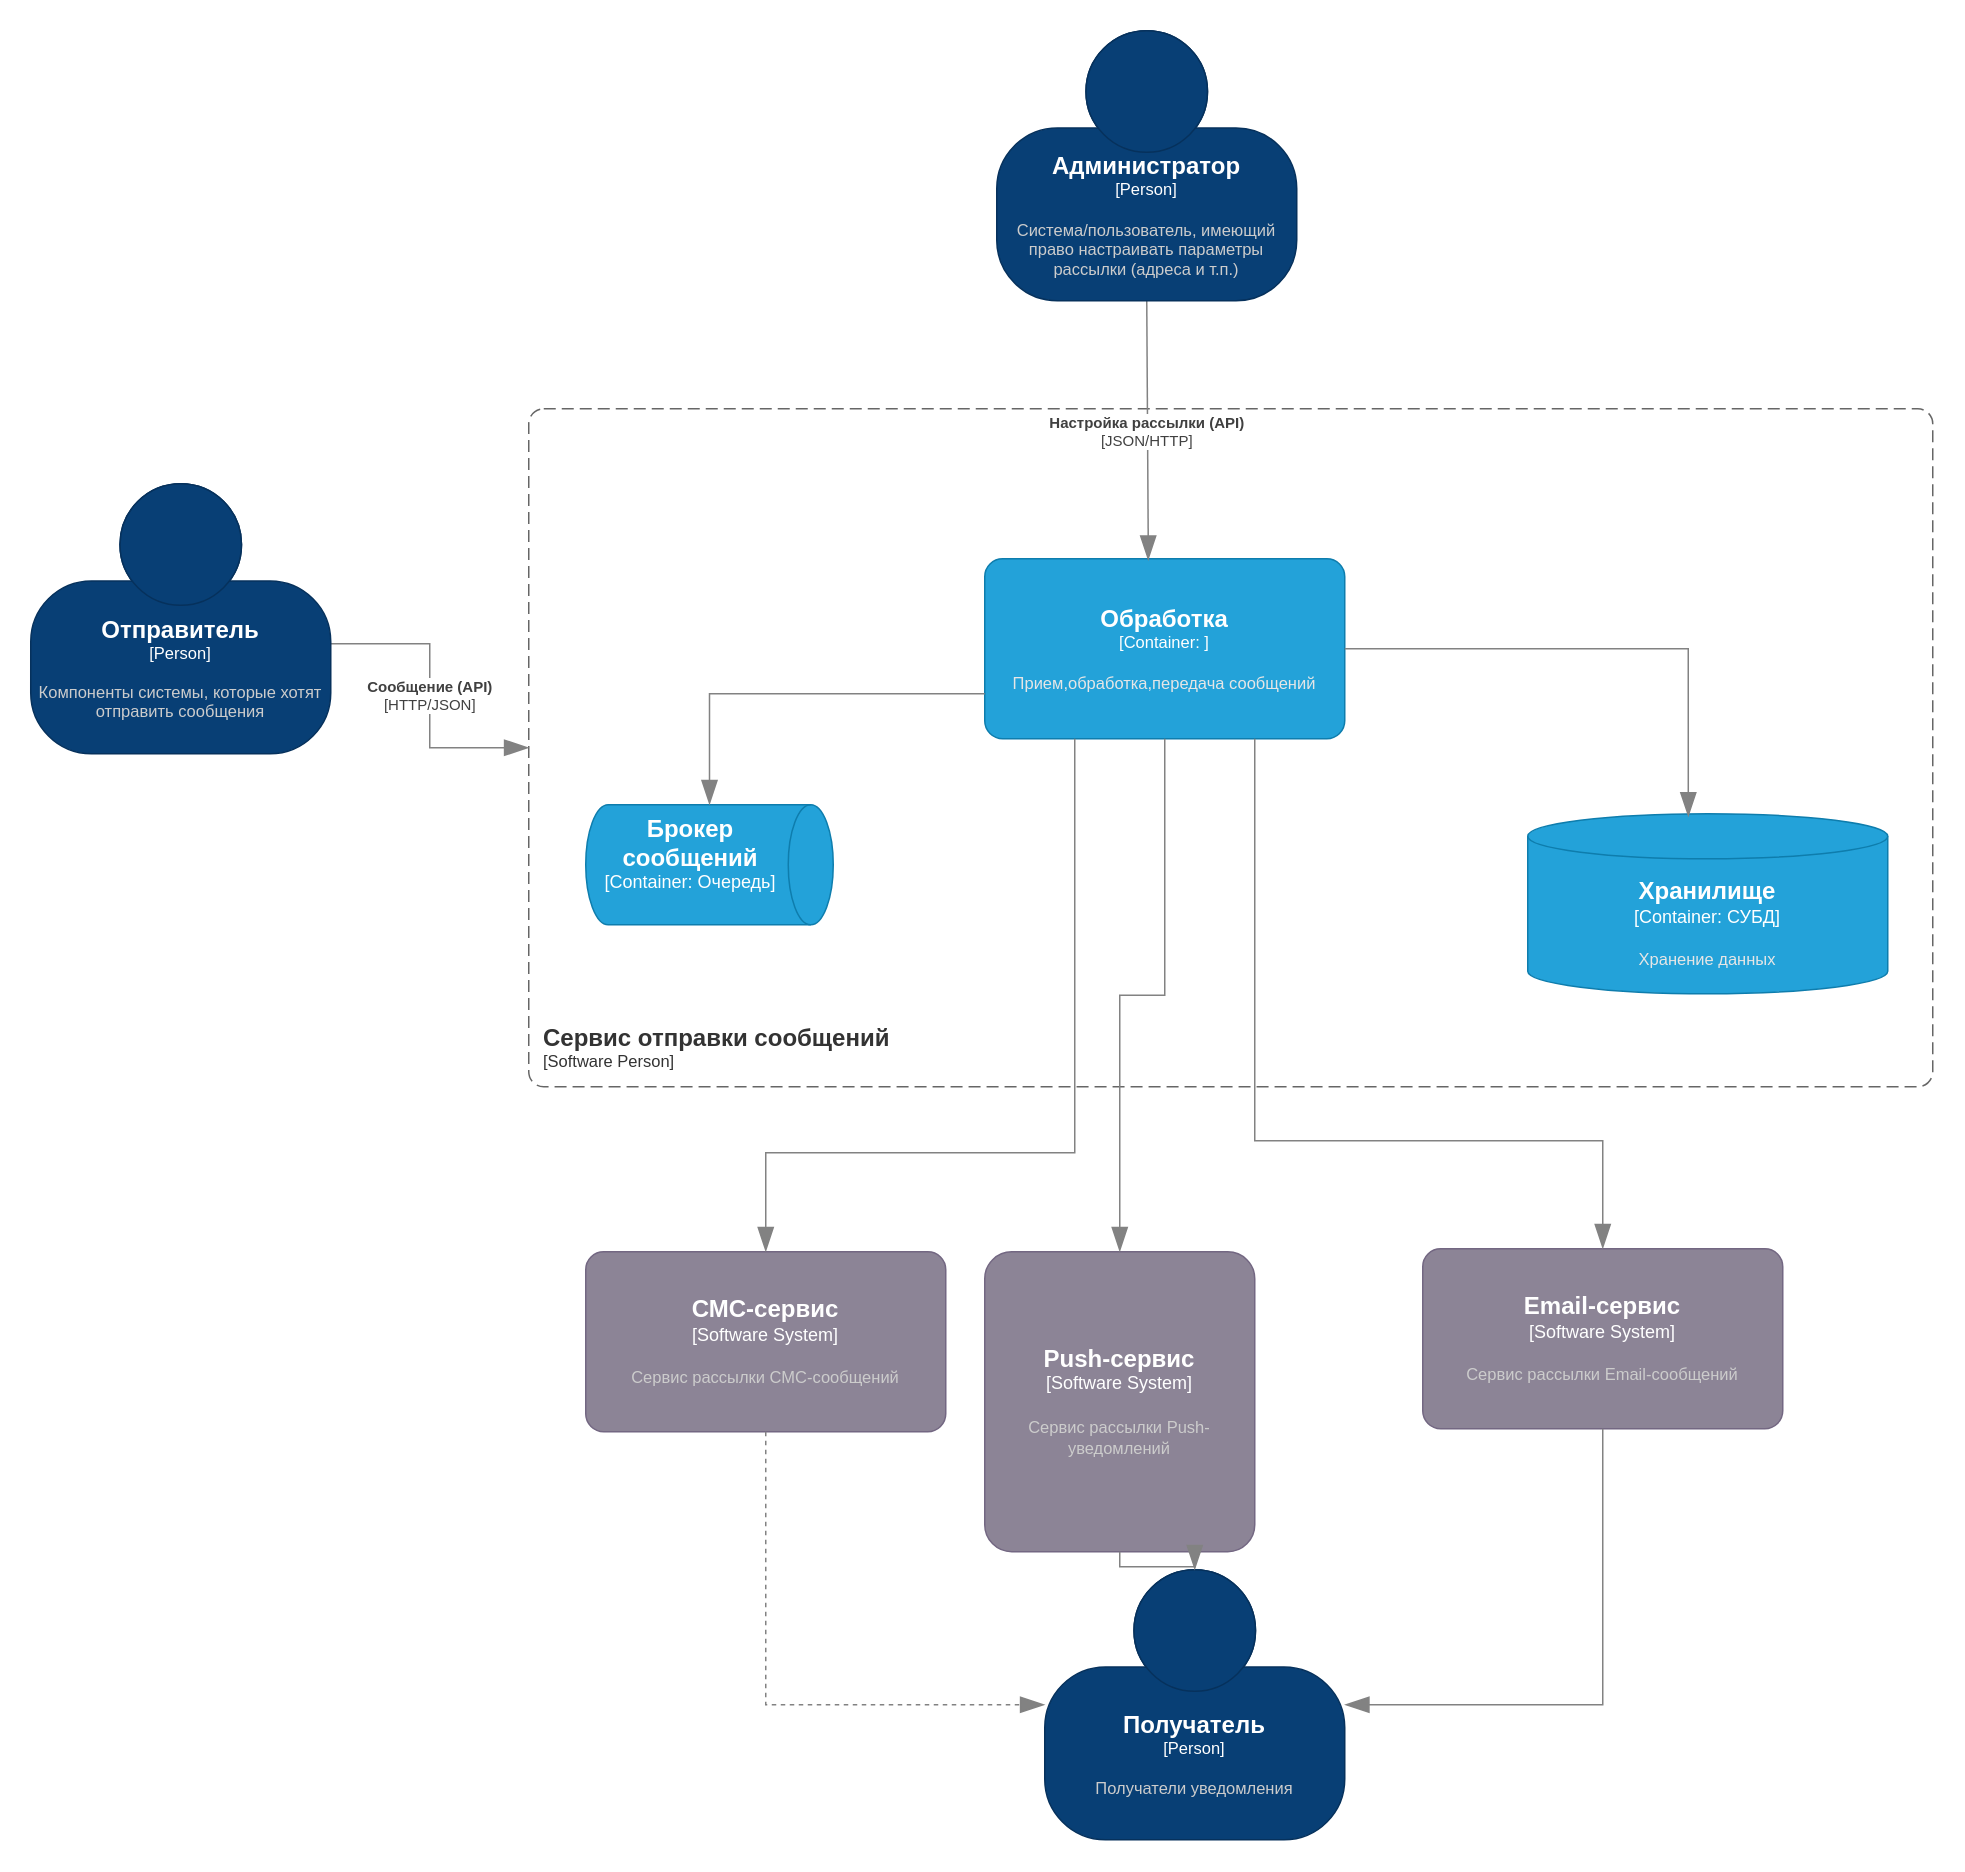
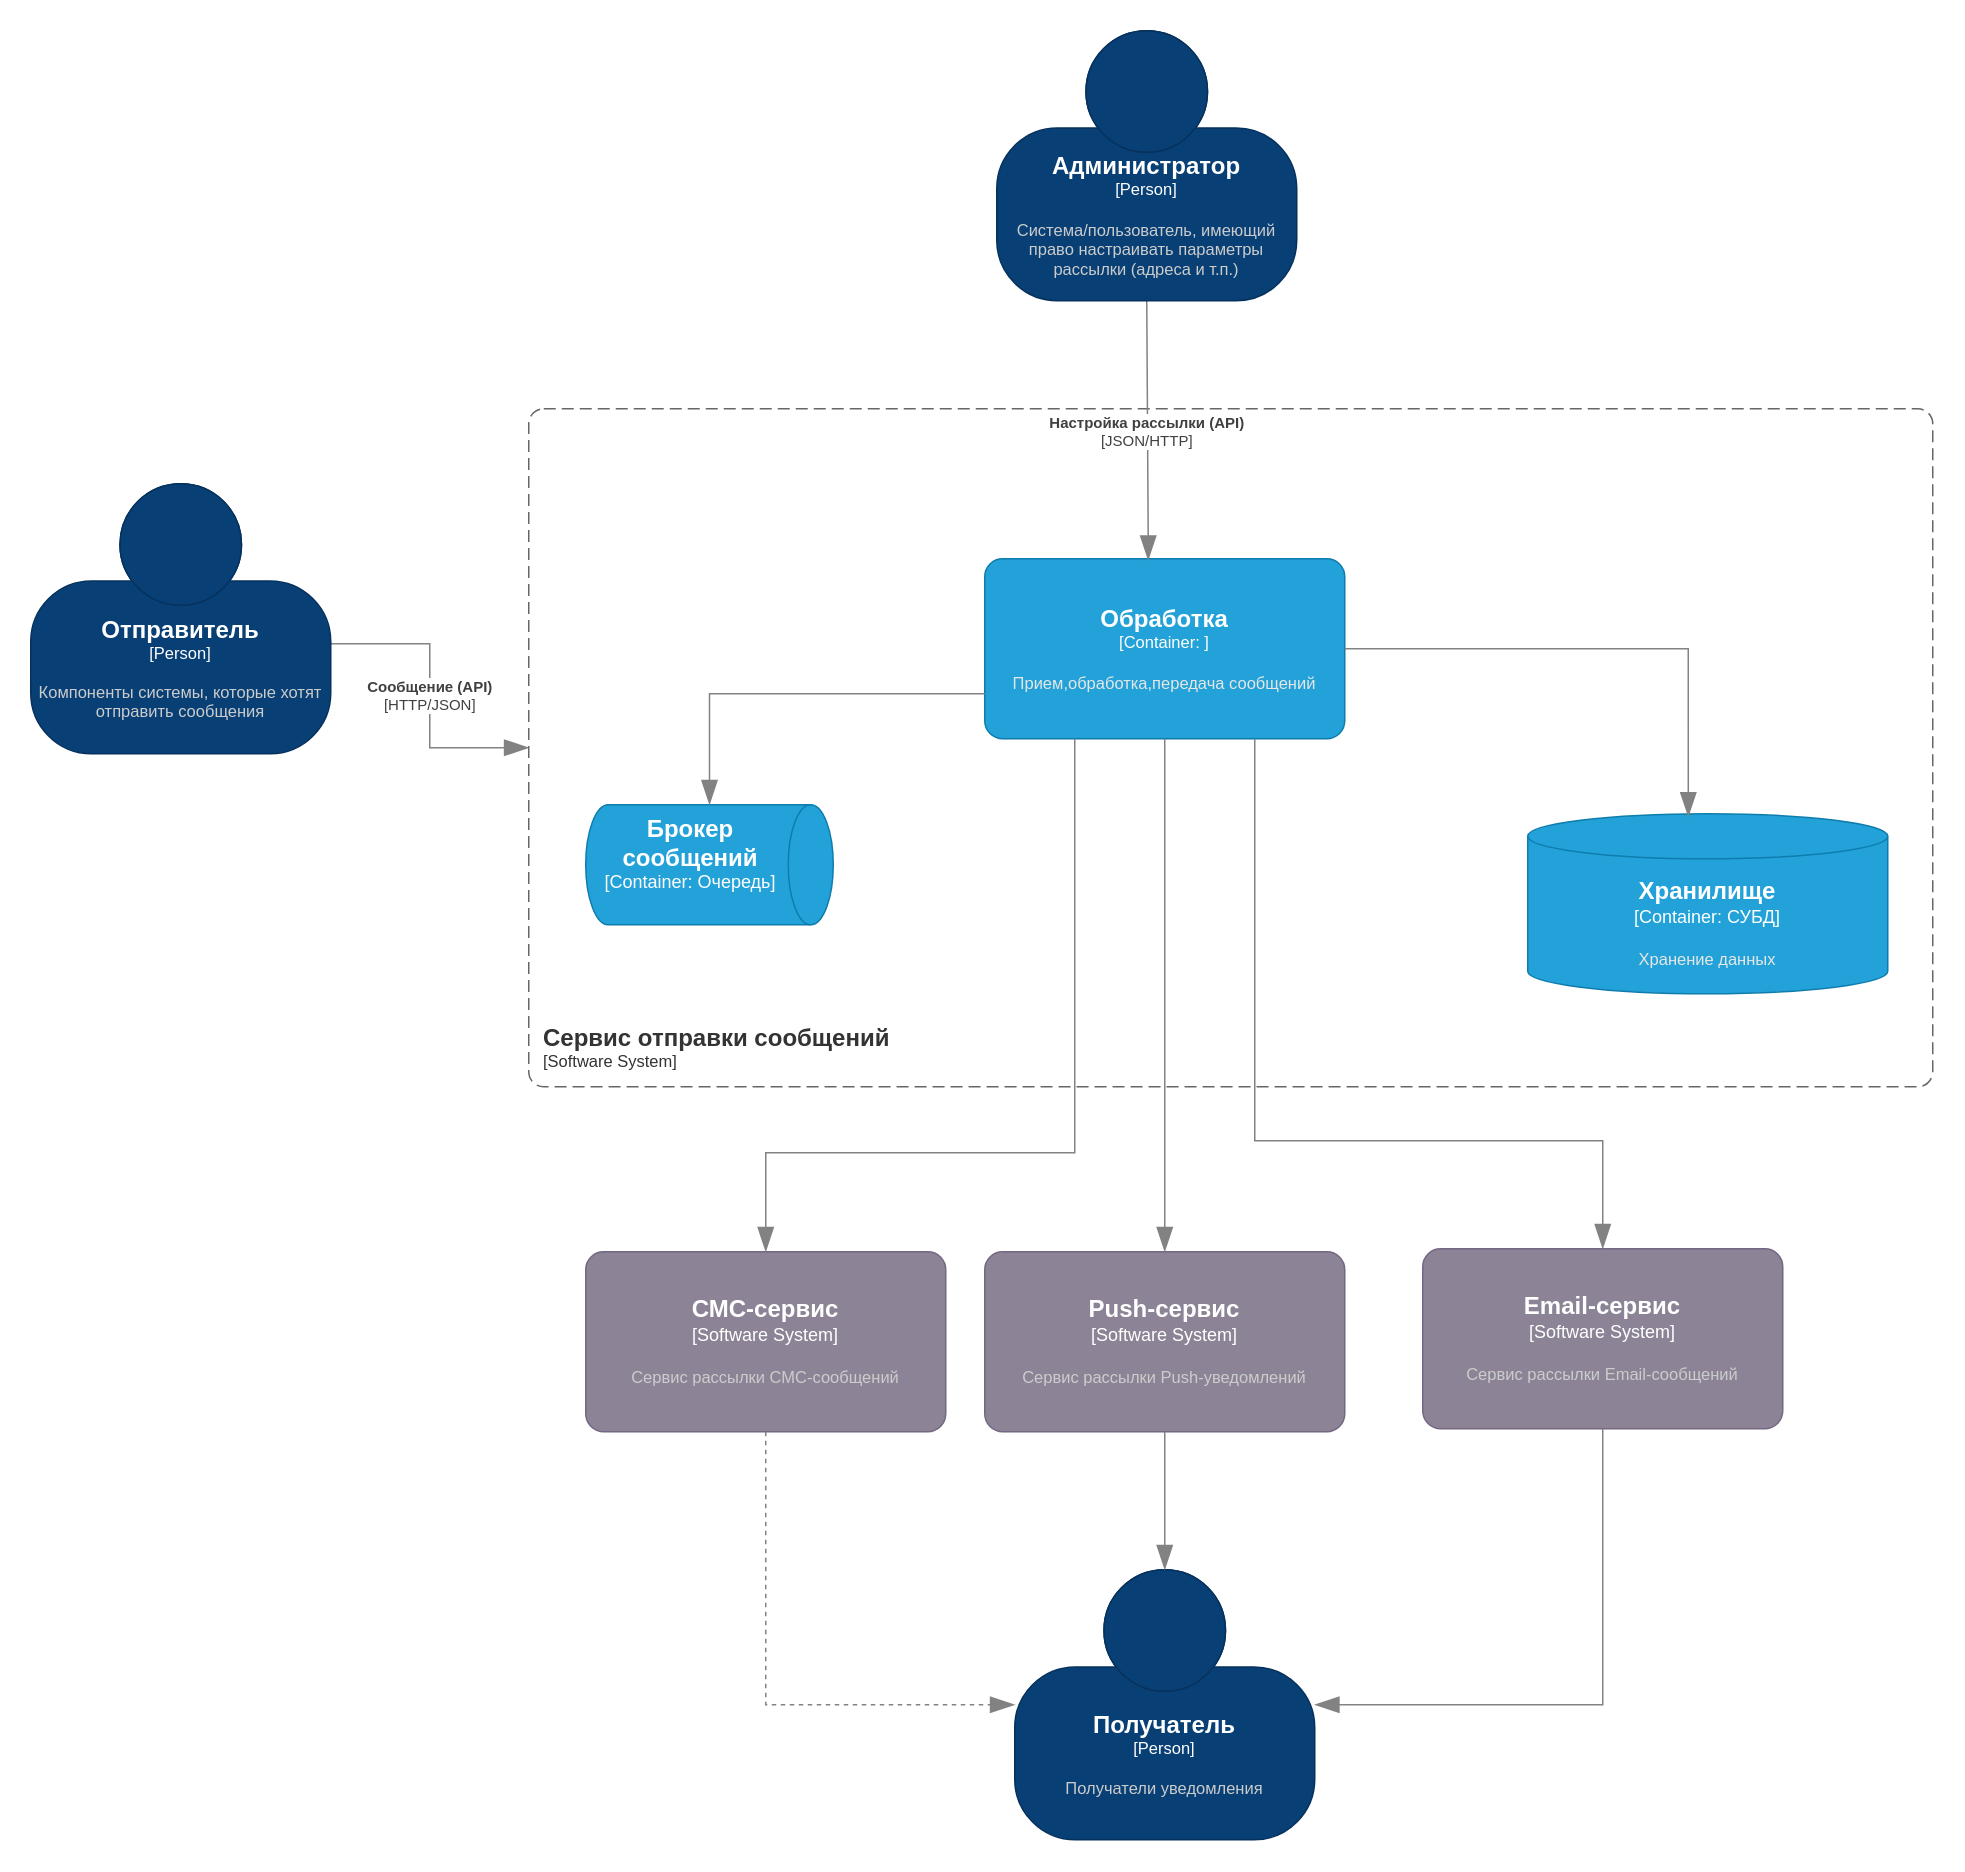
node "Сервис отправки сообщений [Software Person]": label "Сервис отправки сообщений [Software Person]" -> "Сервис отправки сообщений [Software System]"
node "Push-сервис [Software System] Сервис рассылки Push-уведомлений": size 270x300 -> 360x180
node "Получатель [Person] Получатели уведомления": moved (1195, 1705) -> (1165, 1705)
